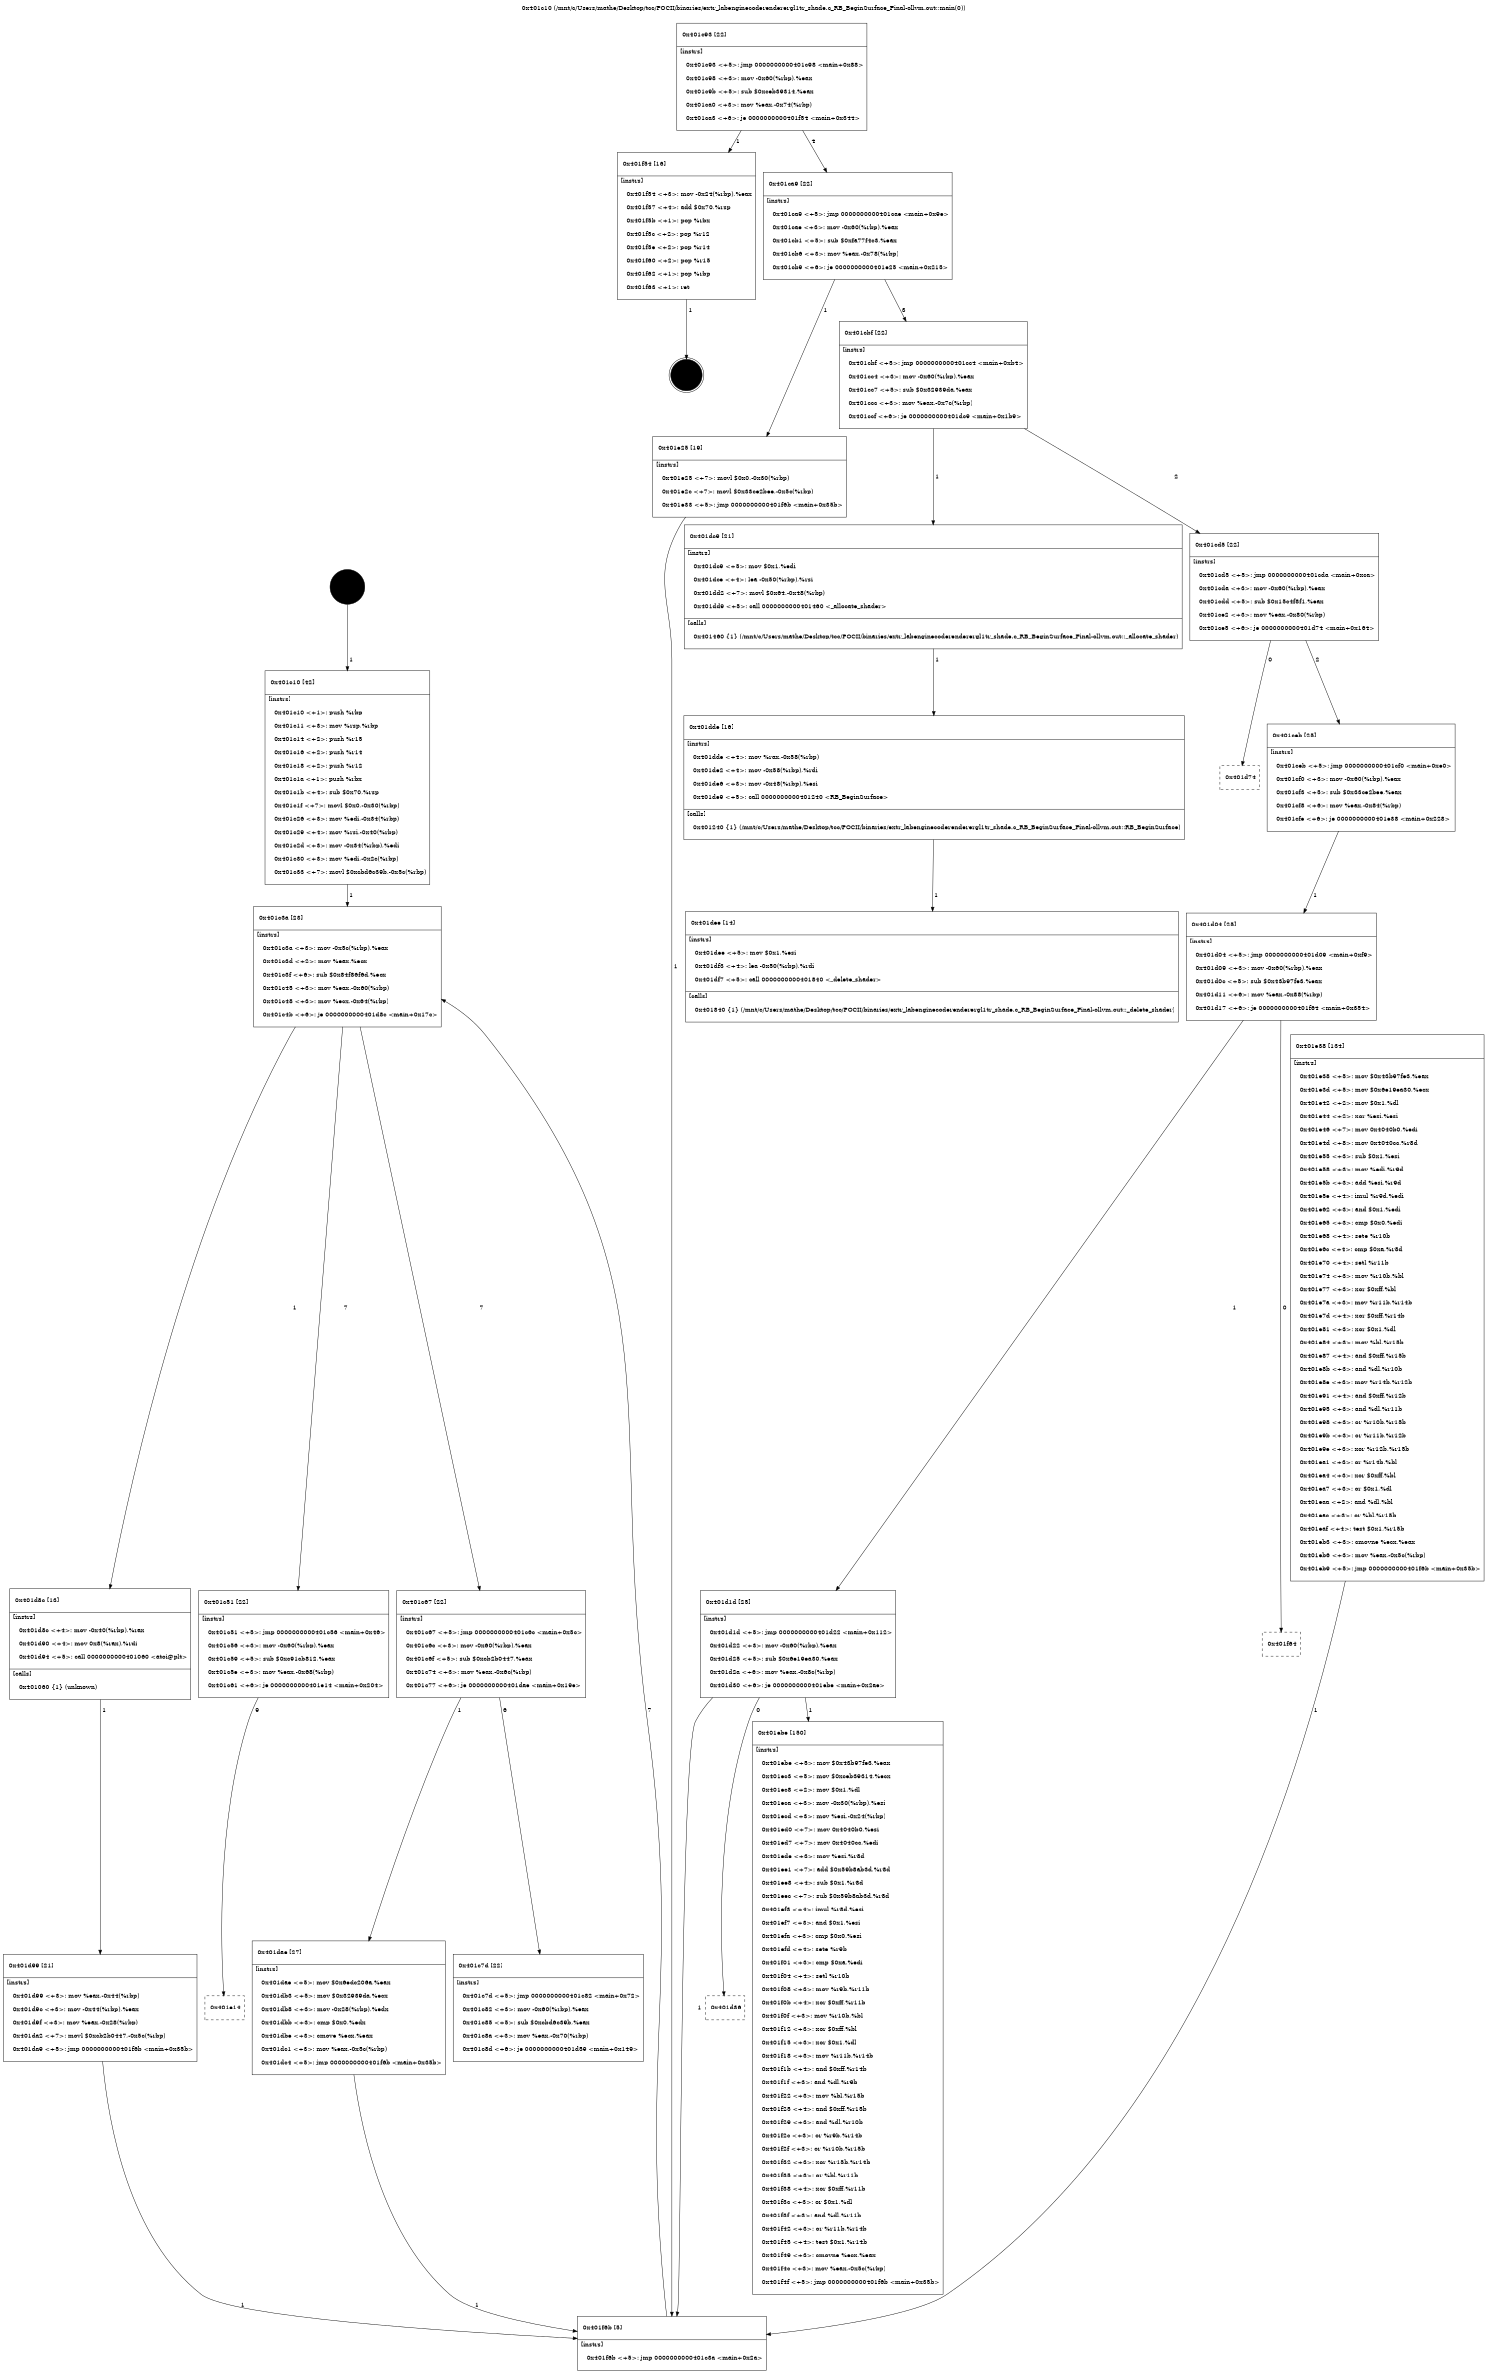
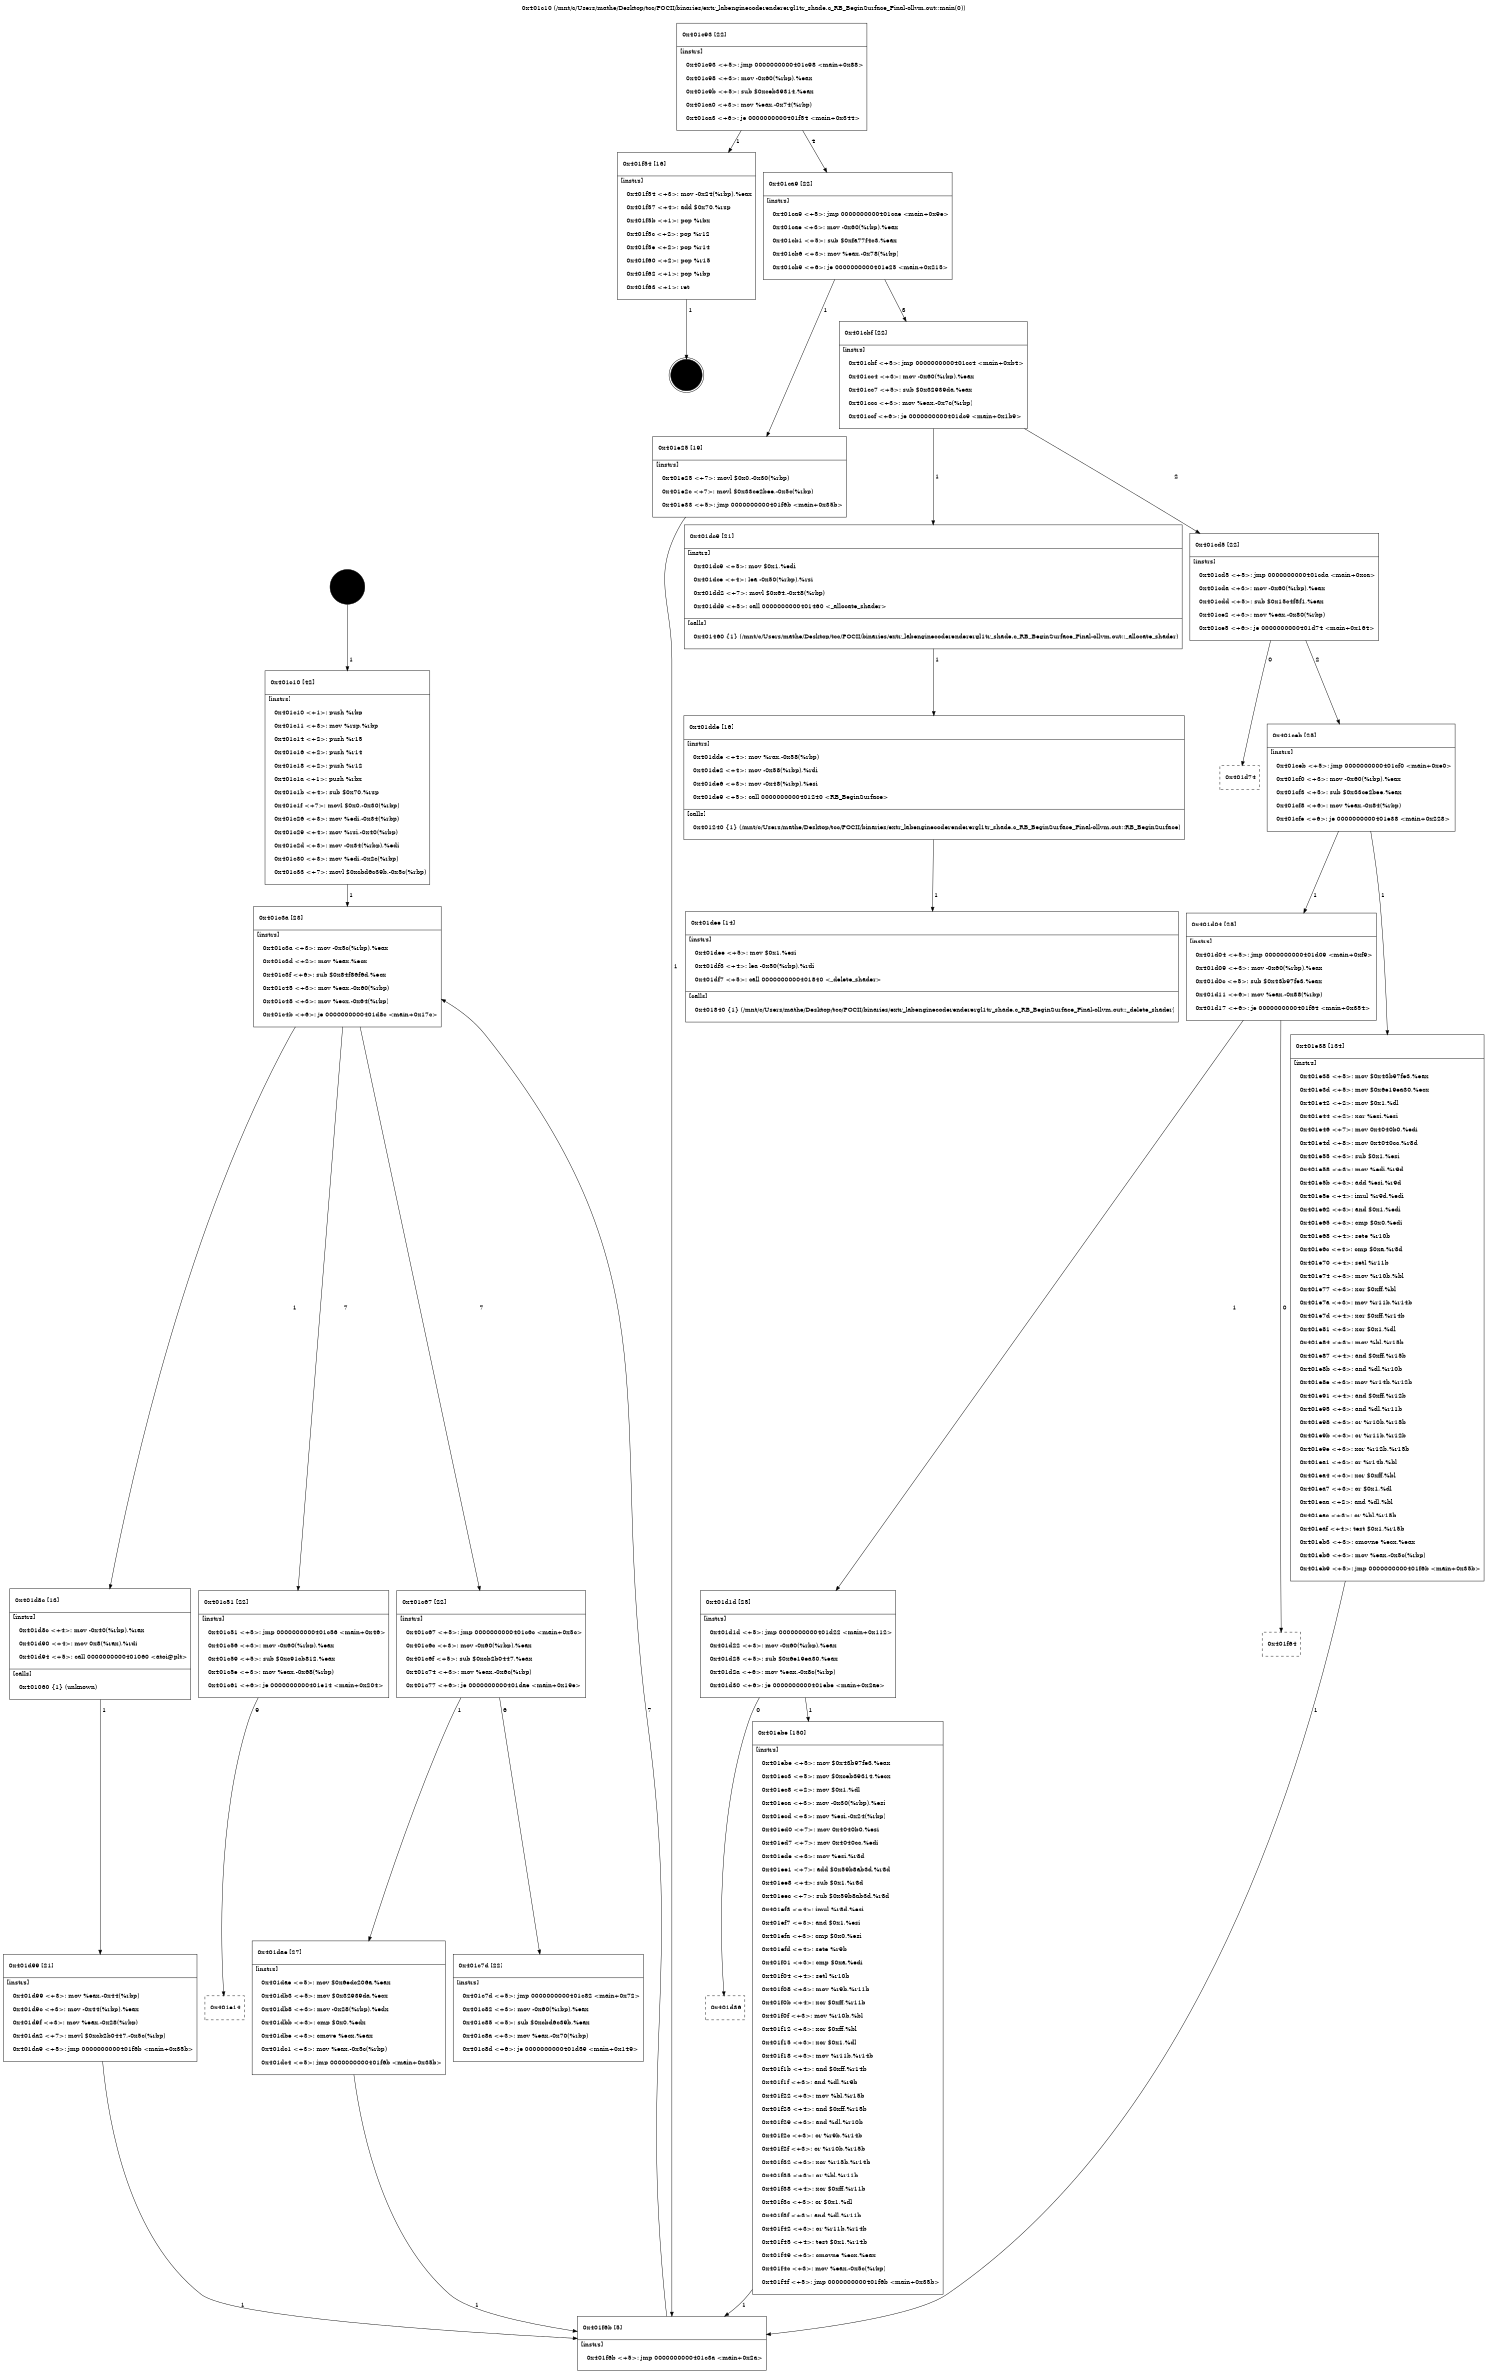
edge "0x401ceb [25]" -> "0x401e38 [134]": added, label "1"
edge "0x401d1d [25]" -> "0x401f6b [5]": now "0x401ebe [150]" -> "0x401f6b [5]"
